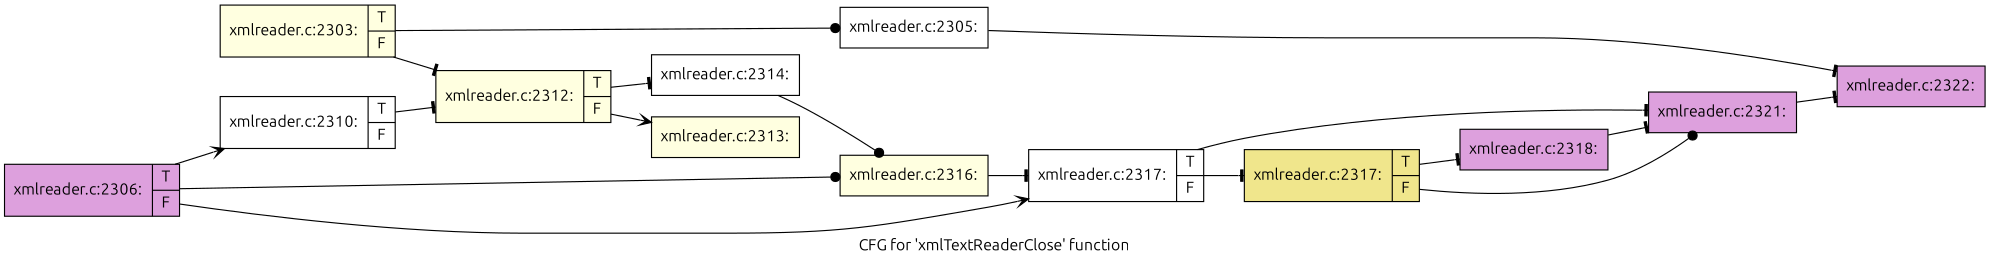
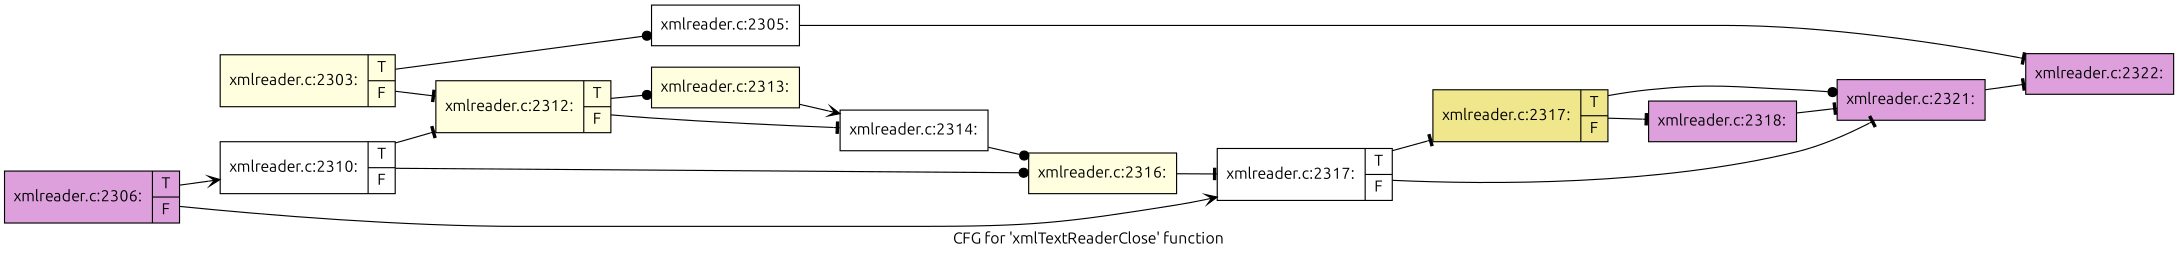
edge "xmlreader.c:2313:" -> "xmlreader.c:2314:": added
edge "xmlreader.c:2312:" -> "xmlreader.c:2313:": arrowhead vee -> dot
edge "xmlreader.c:2306:" -> "xmlreader.c:2316:": now "xmlreader.c:2310:" -> "xmlreader.c:2316:"
